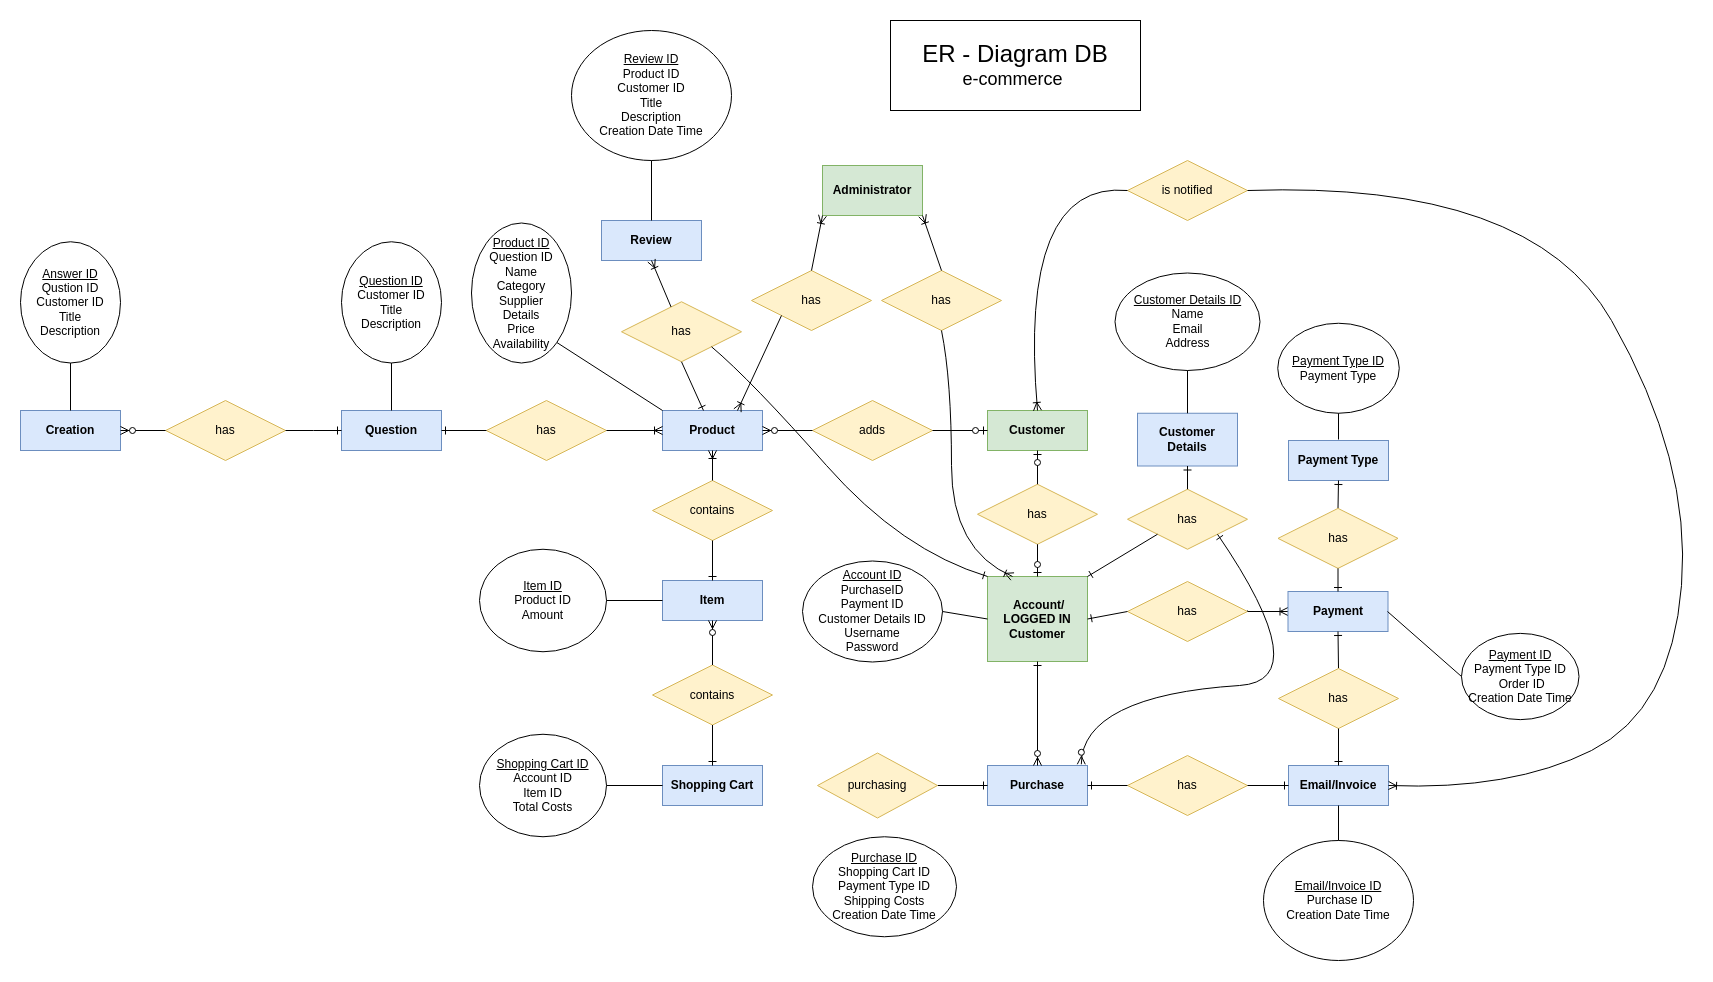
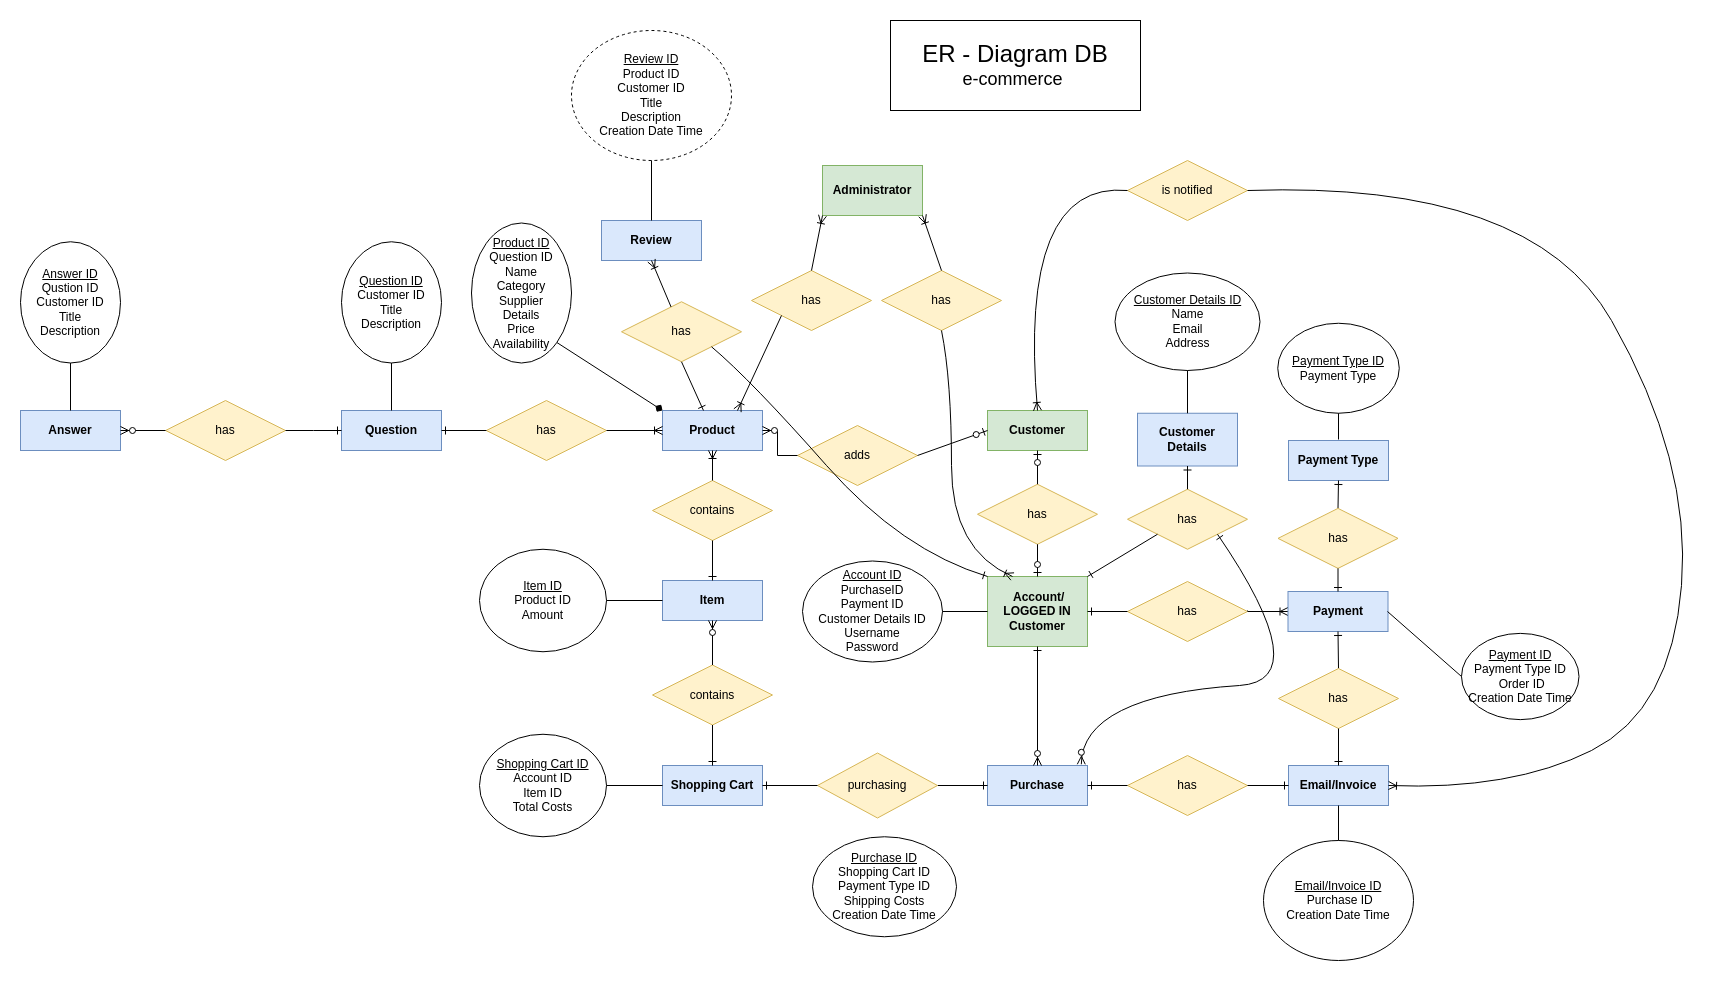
node "Review ID Product ID Customer ID Title Description Creation Date Time": style solid -> dashed
edge "Product ID Question ID Name Category Supplier Details Price Availability" -- "Product": arrowhead none -> diamond
node "Creation": label "Creation" -> "Answer"
node "adds": moved (873, 431) -> (858, 456)
node "Account/ LOGGED IN Customer": size 100x85 -> 100x70
edge "purchasing" -> "Shopping Cart": added
